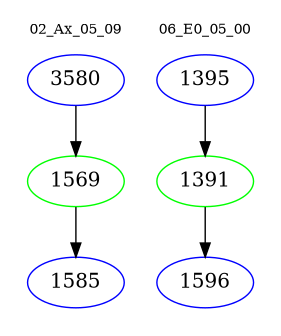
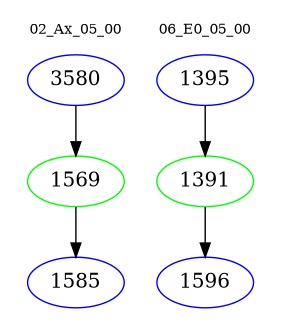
cluster "02_Ax_05_09": label "02_Ax_05_09" -> "02_Ax_05_00"
